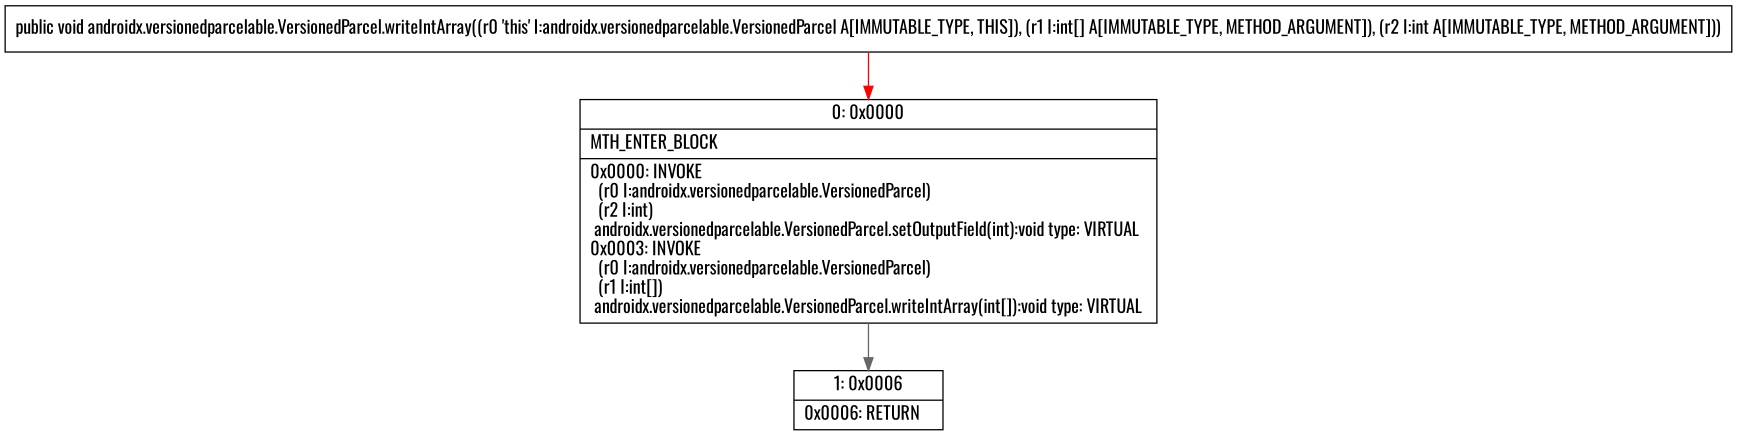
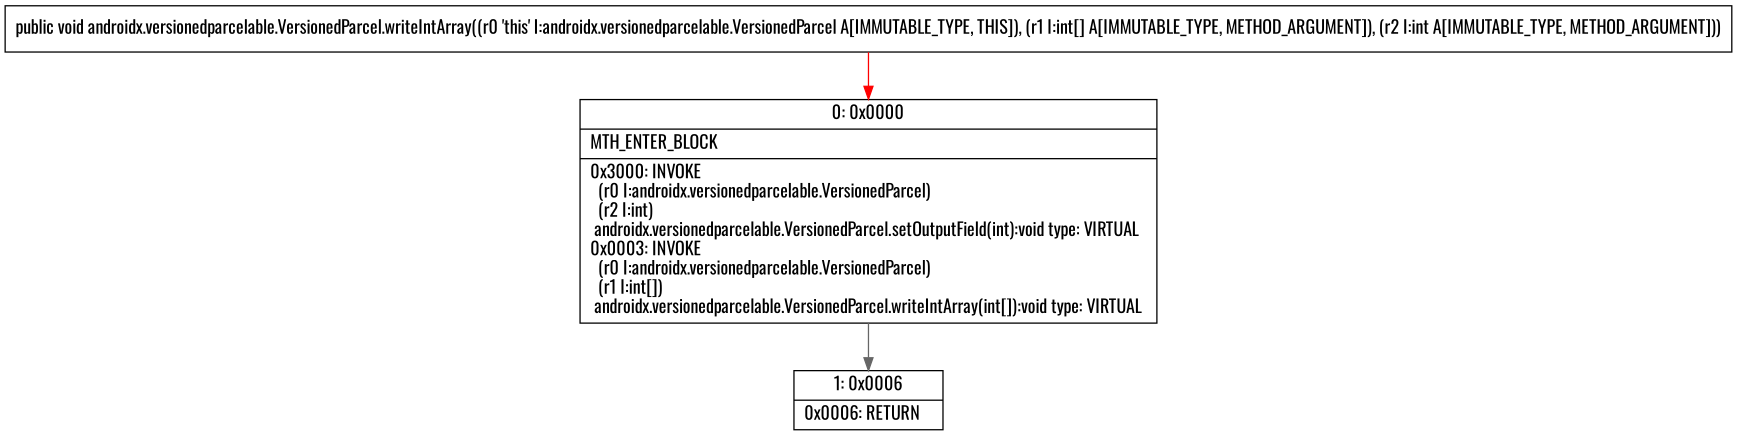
node "0: 0x0000": text "0x0000: INVOKE" -> "0x3000: INVOKE"
